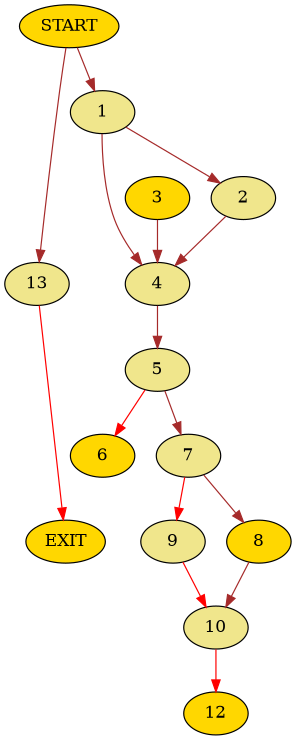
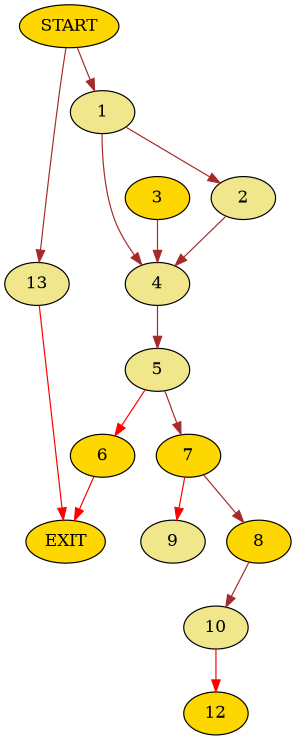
node "7": fillcolor khaki -> gold
edge "6" -> "EXIT": added
edge "9" -> "10": removed
